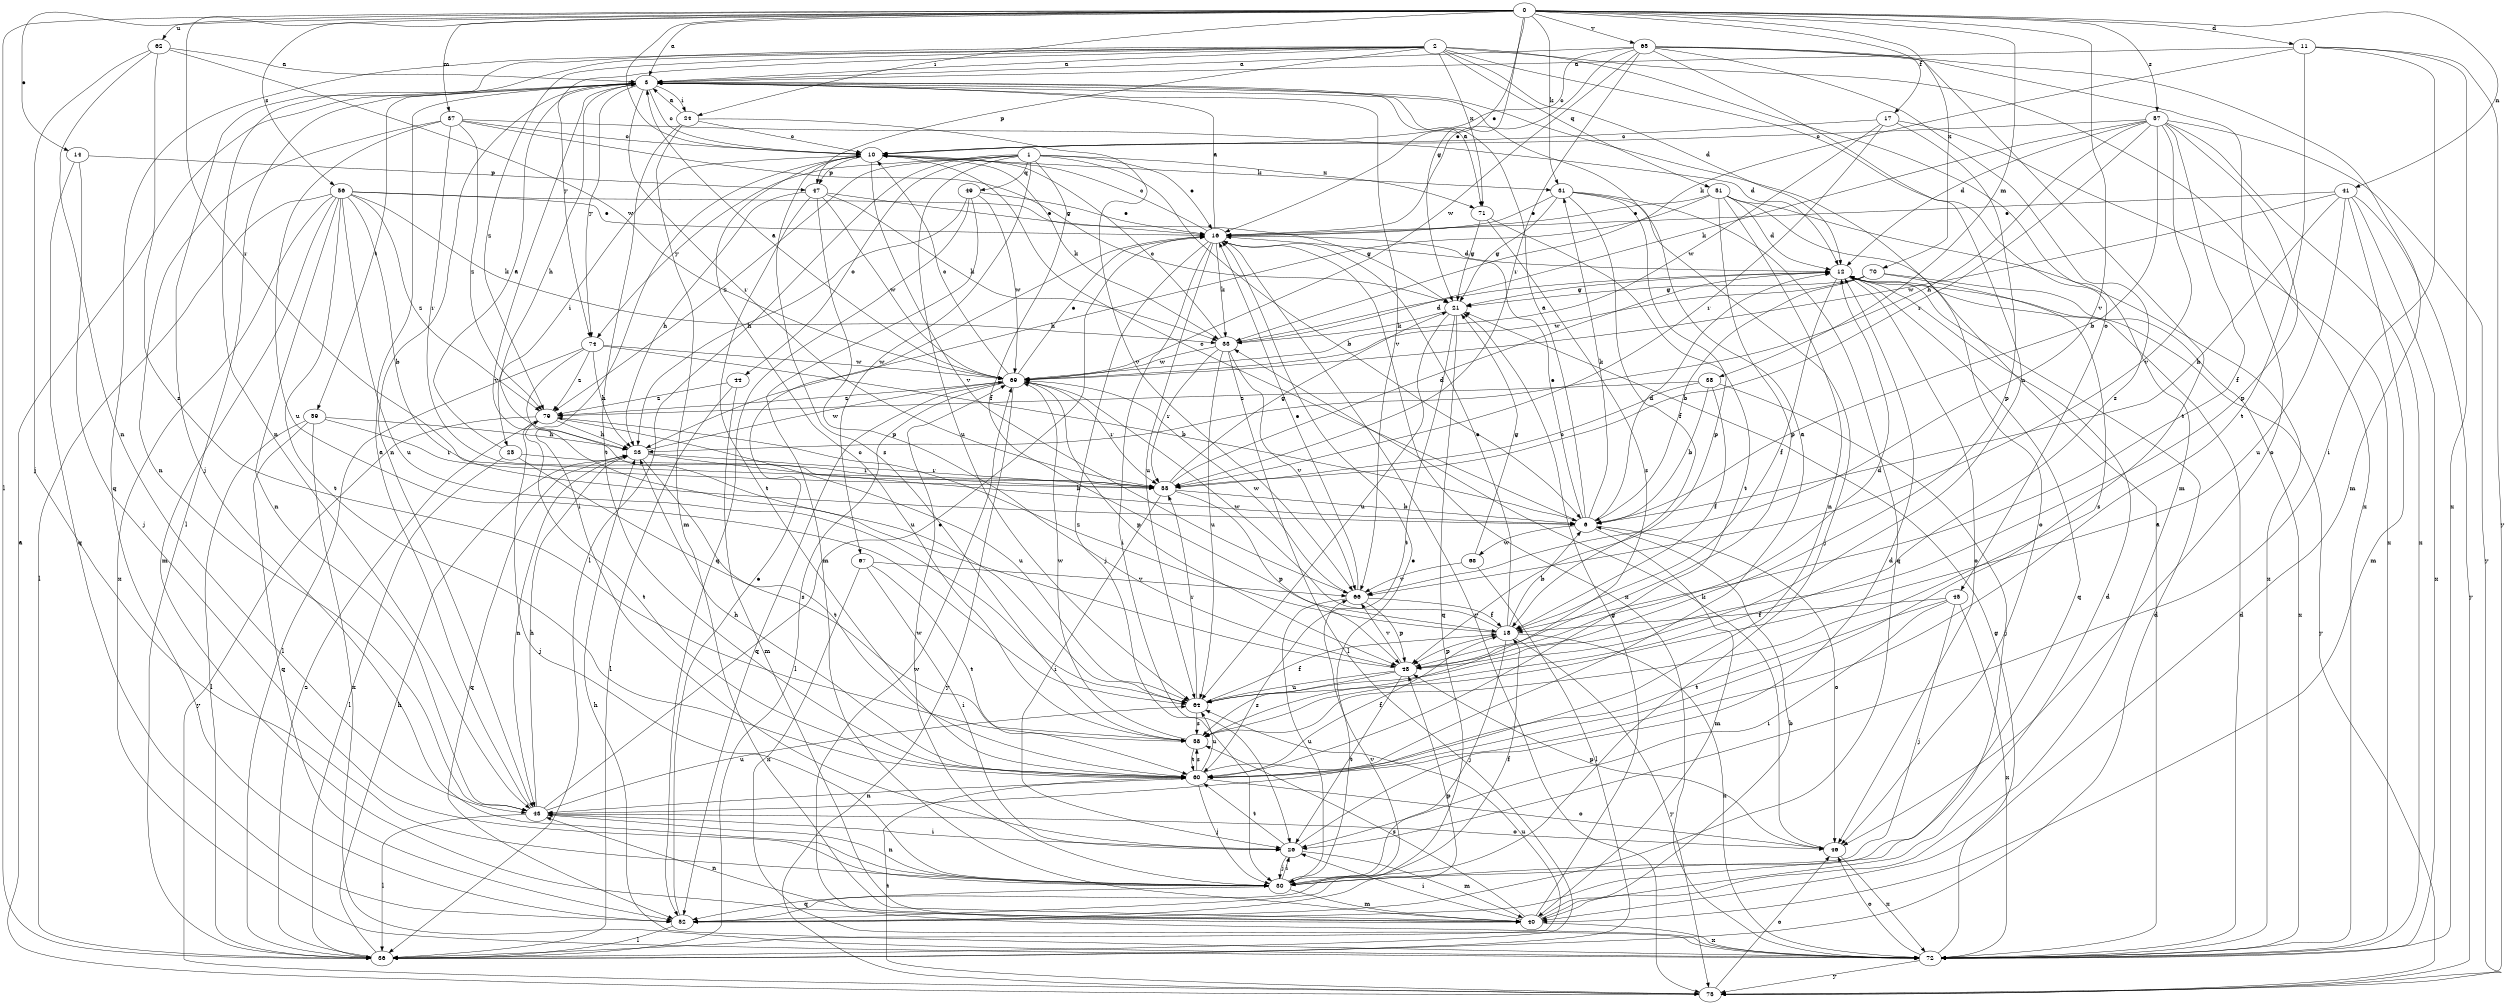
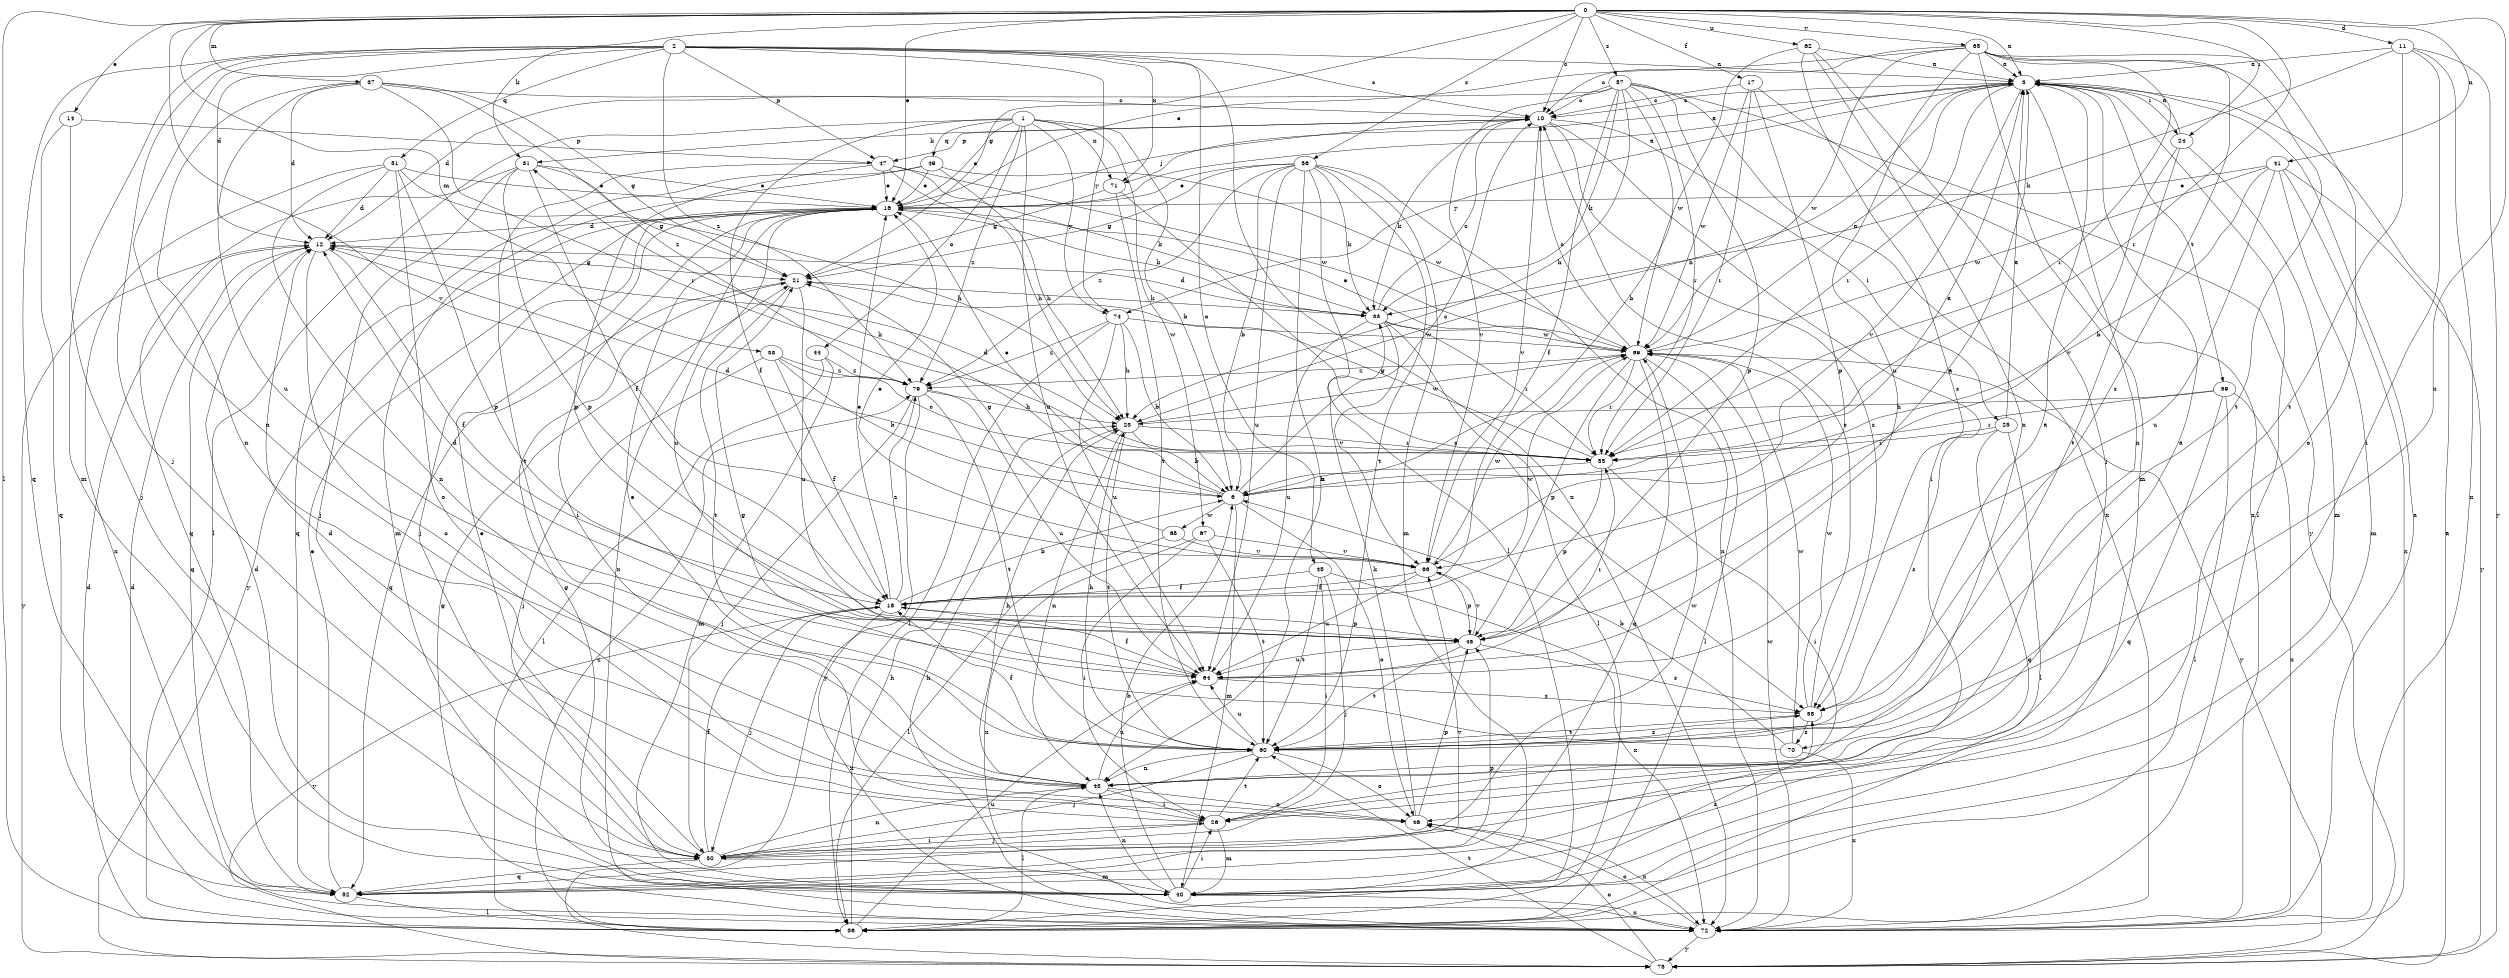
edge "24" -> "10": now "2" -> "10"
edge "16" -> "10": label "c" -> "j"
edge "48" -> "3": label "v" -> "a"
edge "70" -> "58": reversed
edge "23" -> "52": now "25" -> "52"
edge "66" -> "30": now "66" -> "64"
edge "48" -> "26": now "48" -> "60"
